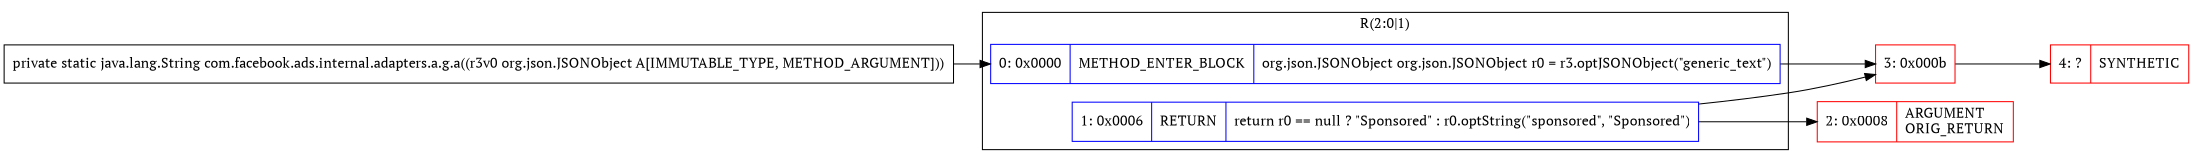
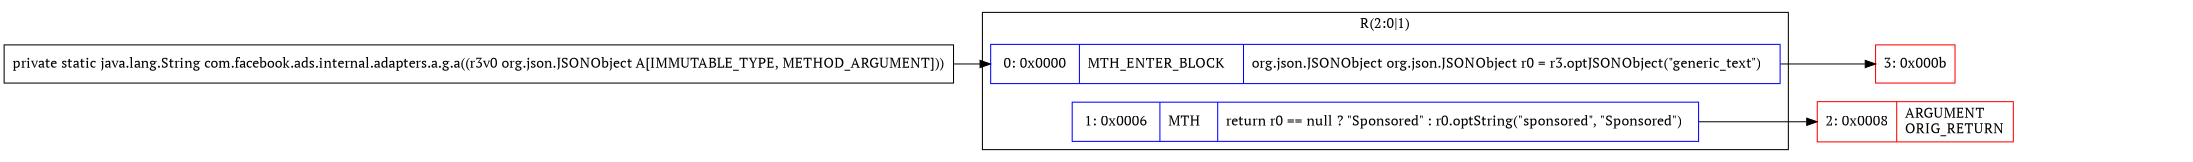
node "0: 0x0000": text "METHOD_ENTER_BLOCK" -> "MTH_ENTER_BLOCK"
node "4: ?": removed
edge "1: 0x0006" -> "3: 0x000b": removed
node "1: 0x0006": text "RETURN" -> "MTH"
